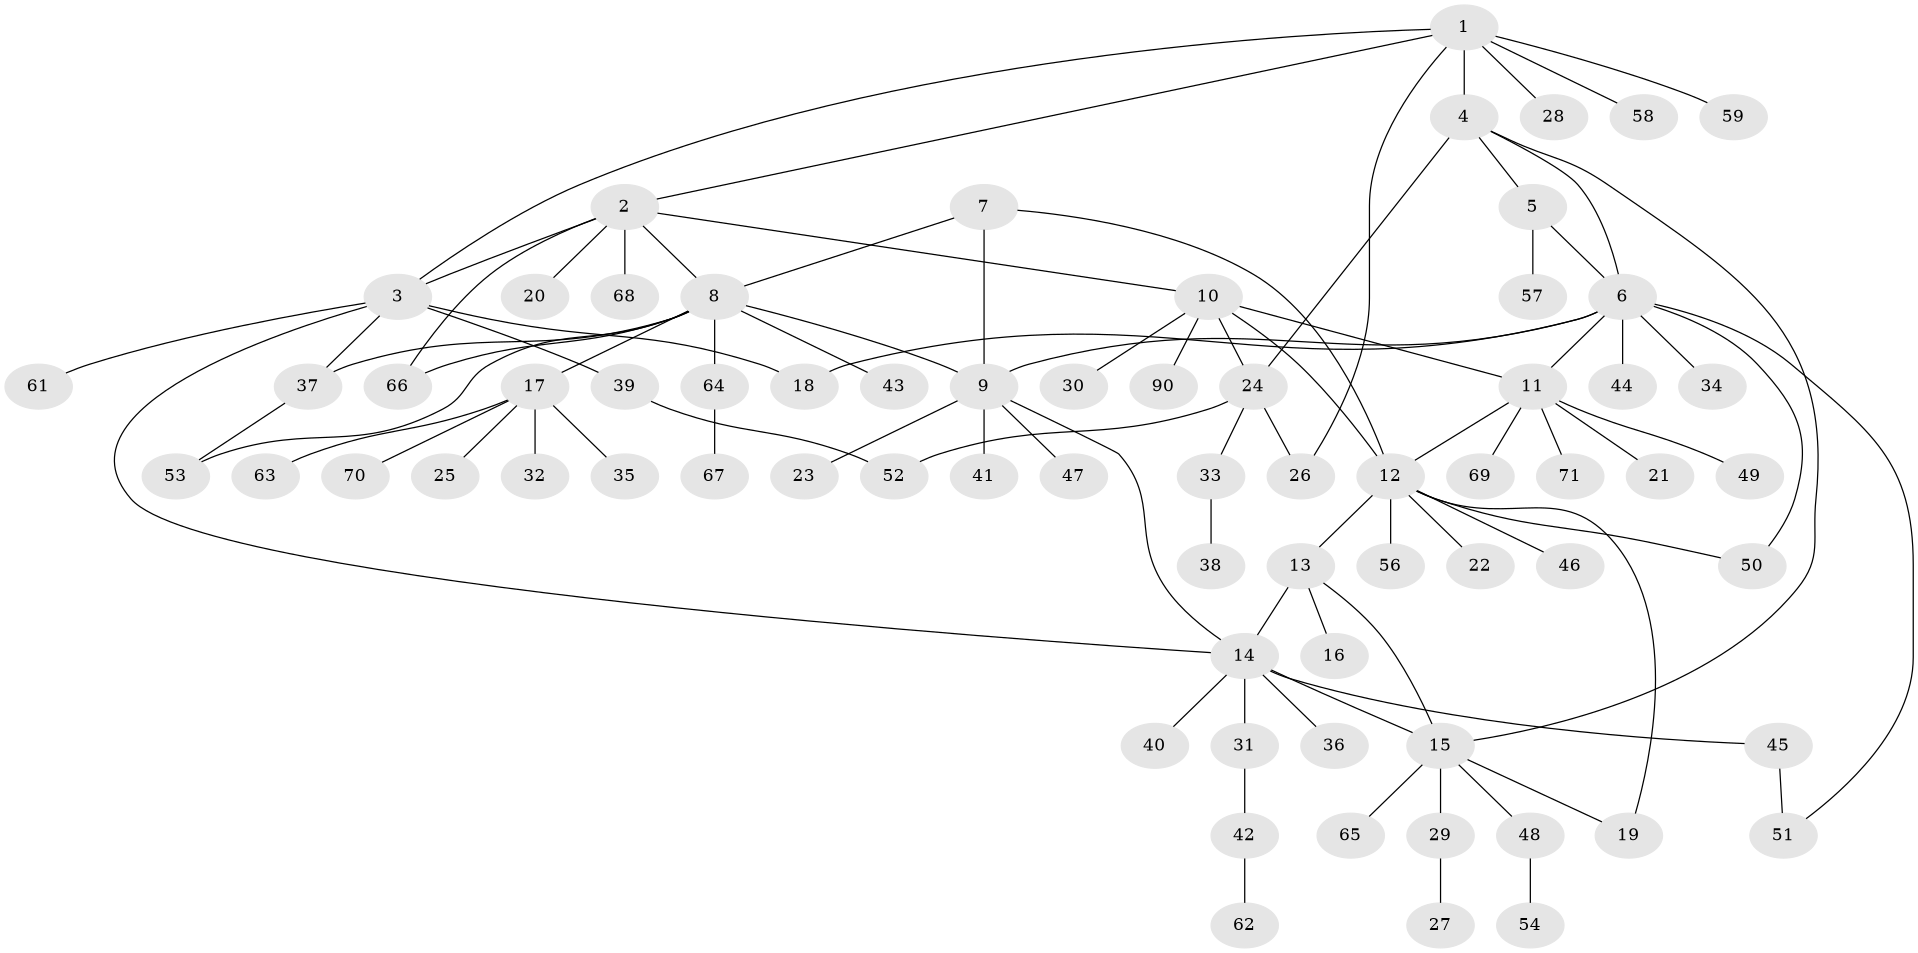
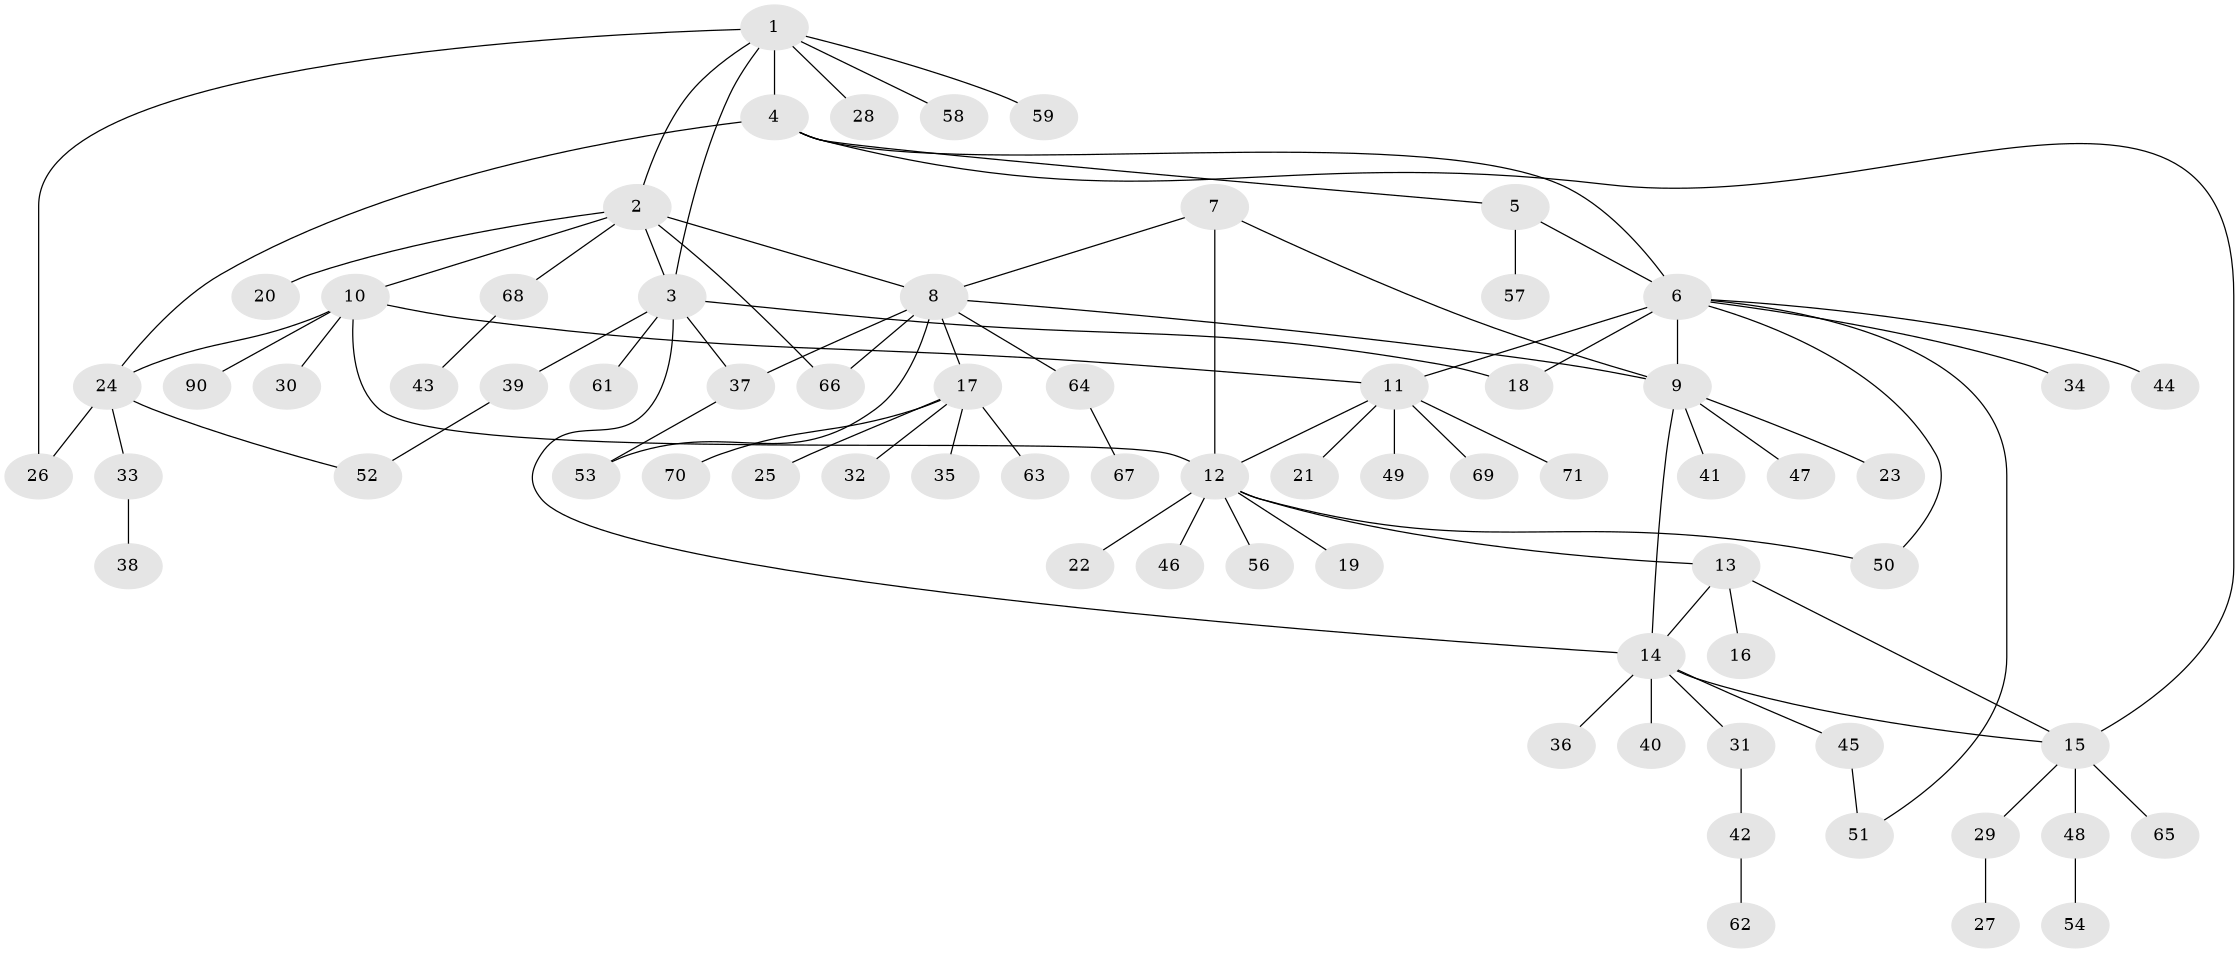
edge "8" -- "43": now "68" -- "43"
edge "15" -- "19": removed
